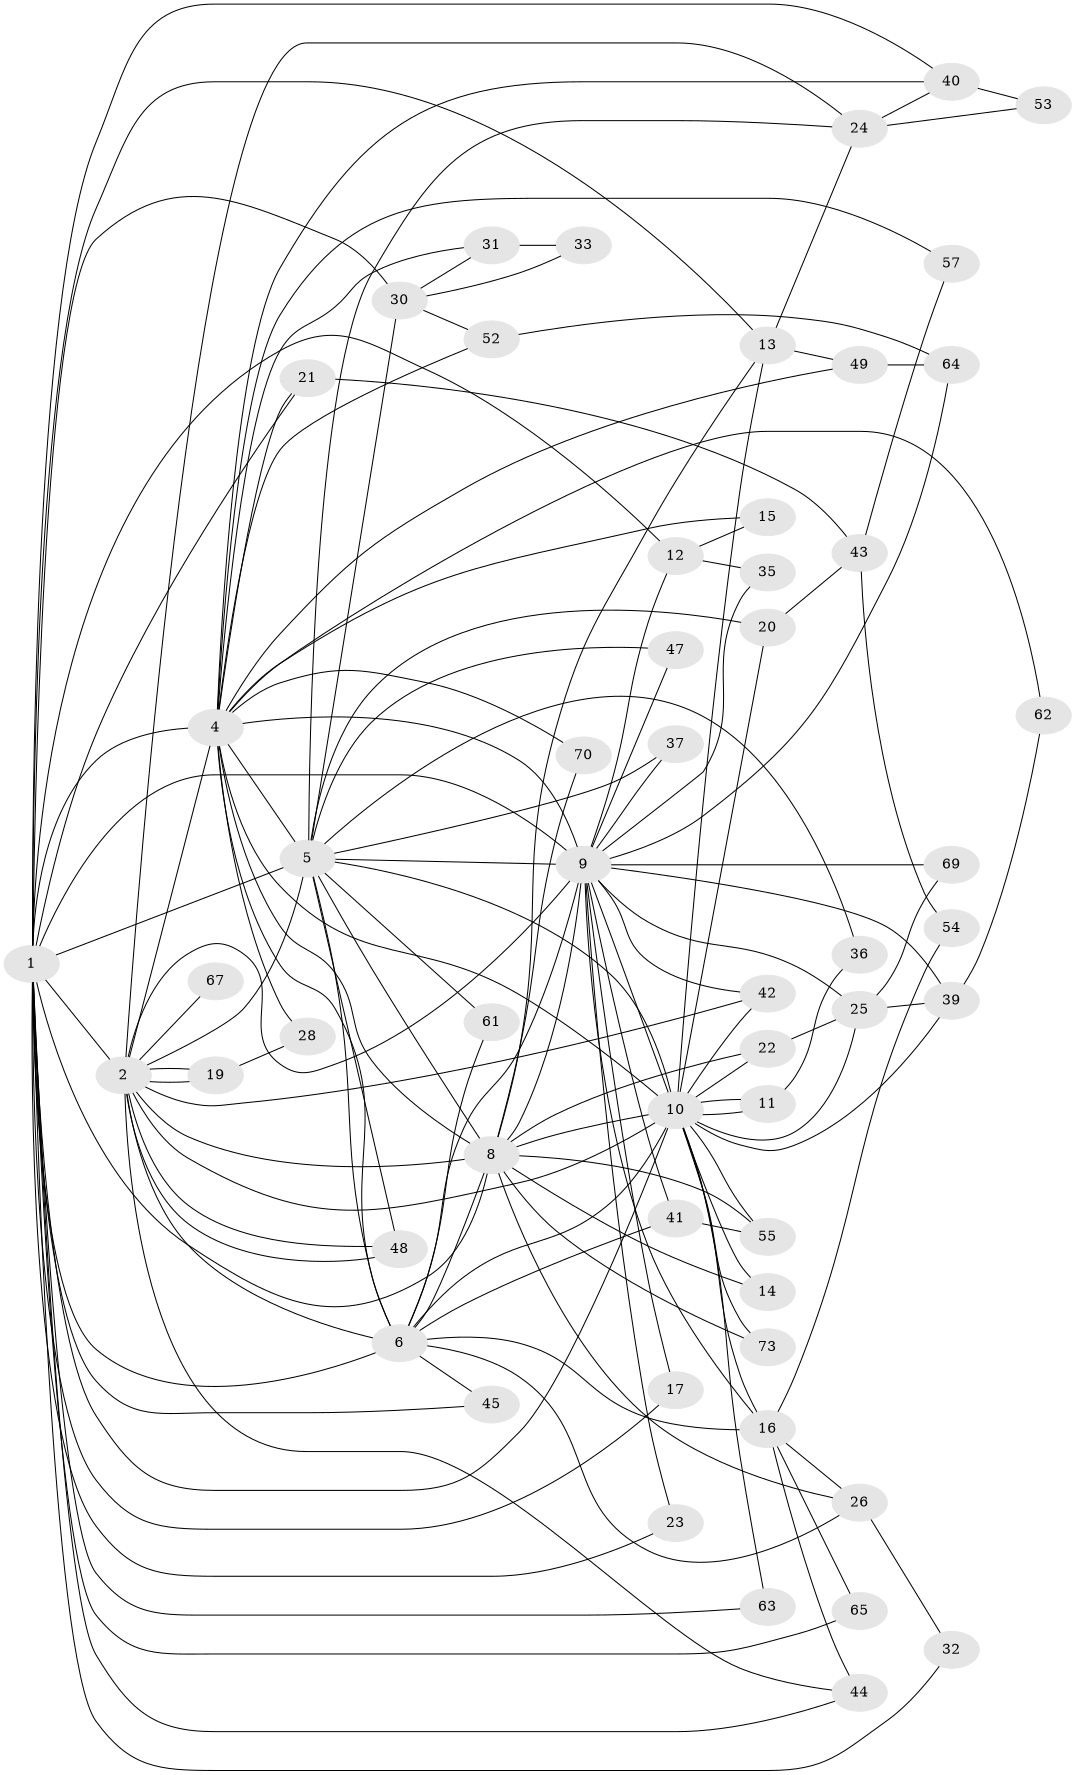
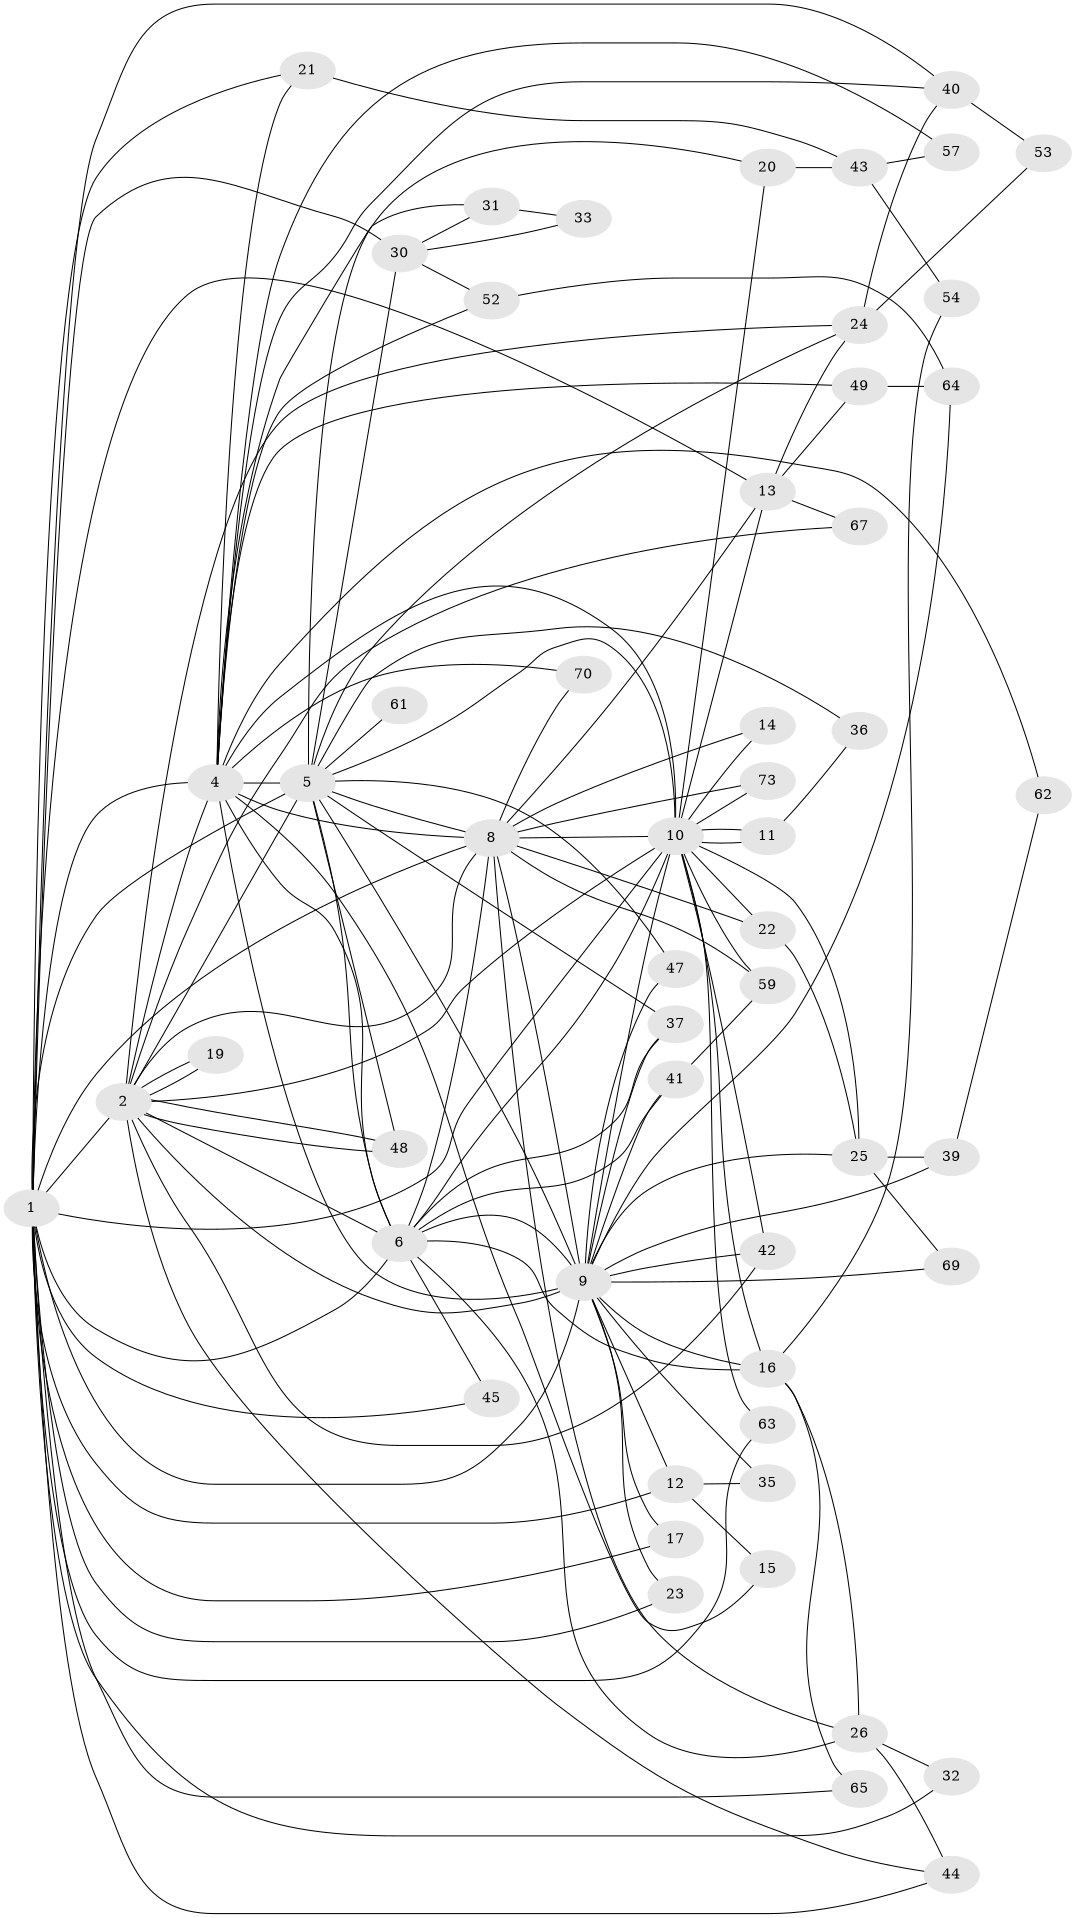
edge "13" -- "67": added
node "28": removed
edge "39" -- "10": removed
edge "61" -- "6": now "37" -- "6"
node "55": label "55" -> "59"
edge "16" -- "44": now "26" -- "44"
